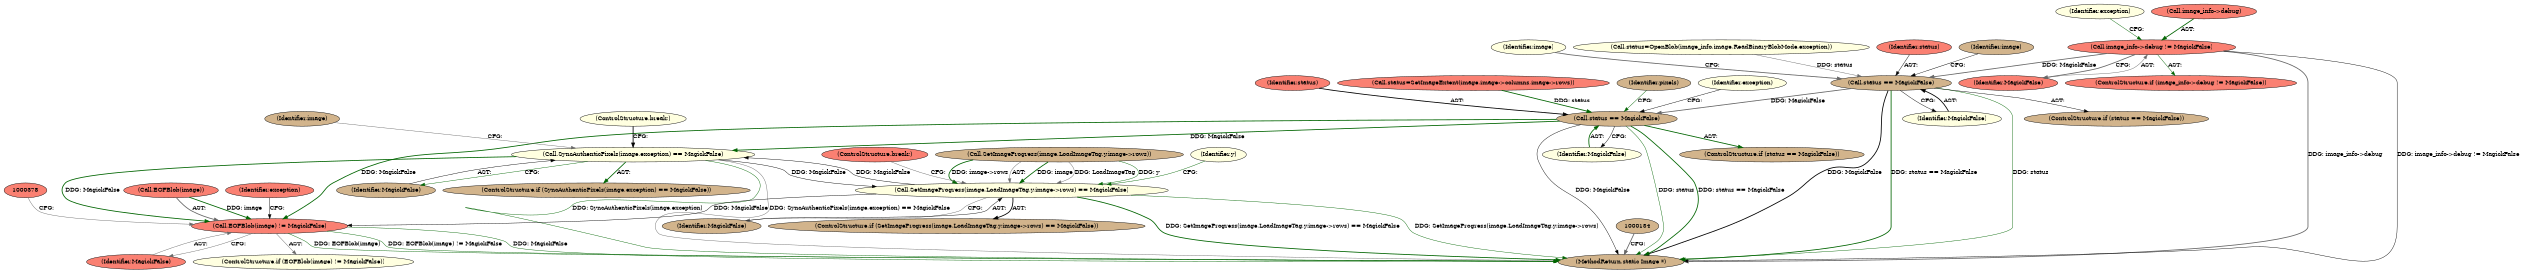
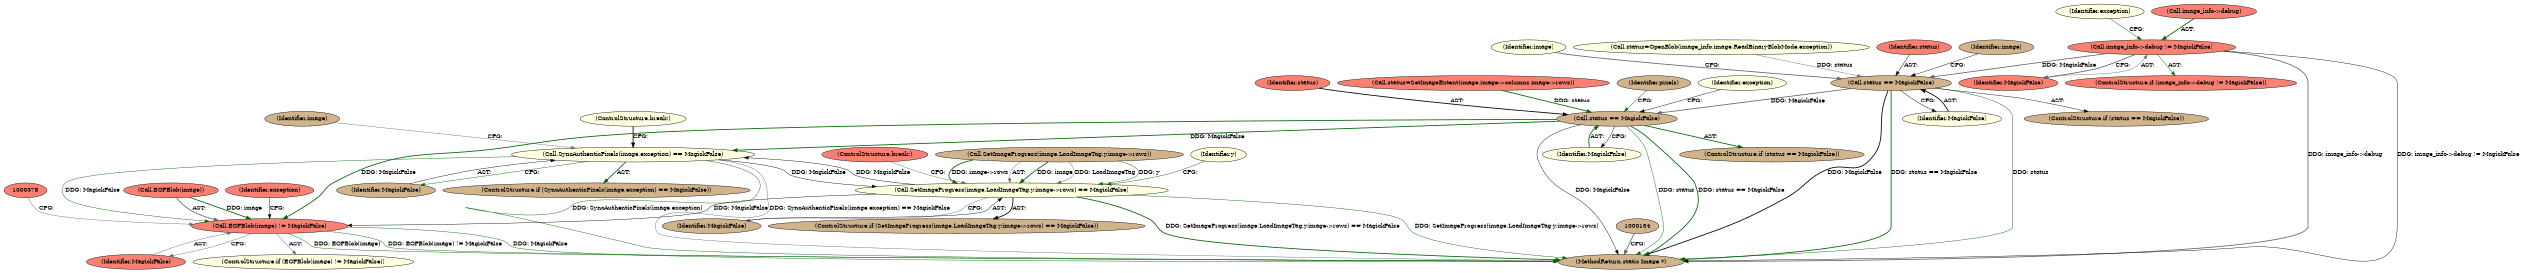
edge "(Call,SyncAuthenticPixels(image,exception) == MagickFalse)" -> "(Call,EOFBlob(image) != MagickFalse)": style bold -> solid
